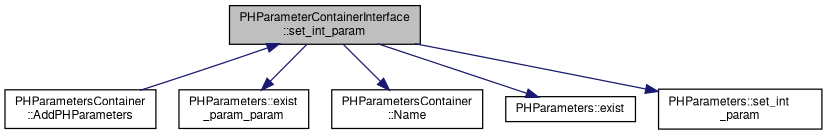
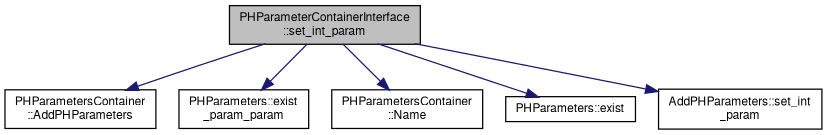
edge "PHParametersContainer ::AddPHParameters" -> "PHParameterContainerInterface ::set_int_param": reversed
node "PHParameters::set_int _param": label "PHParameters::set_int _param" -> "AddPHParameters::set_int _param"
